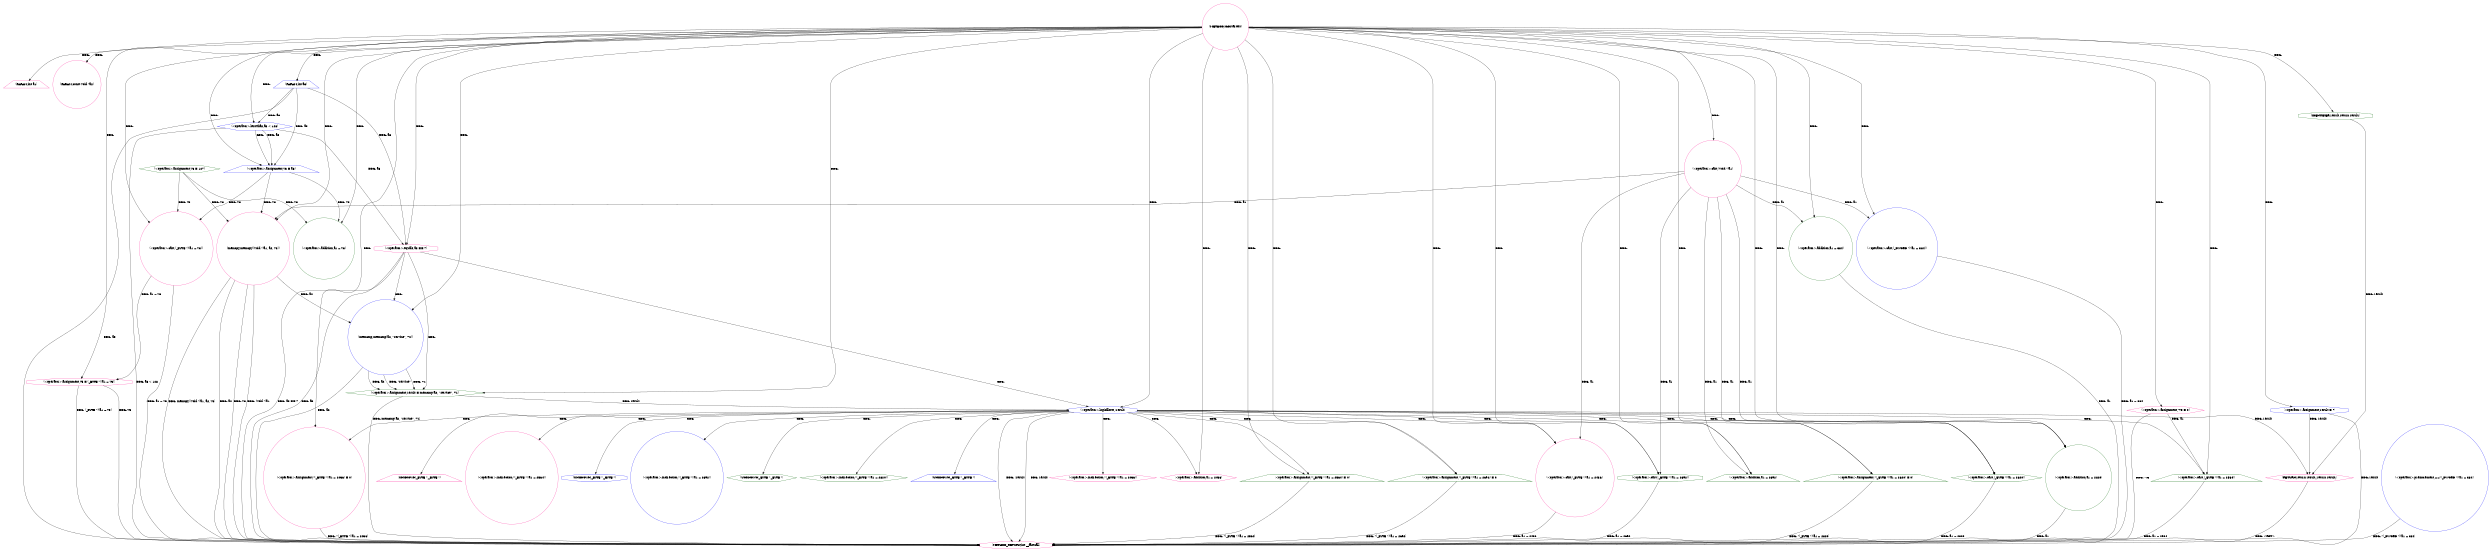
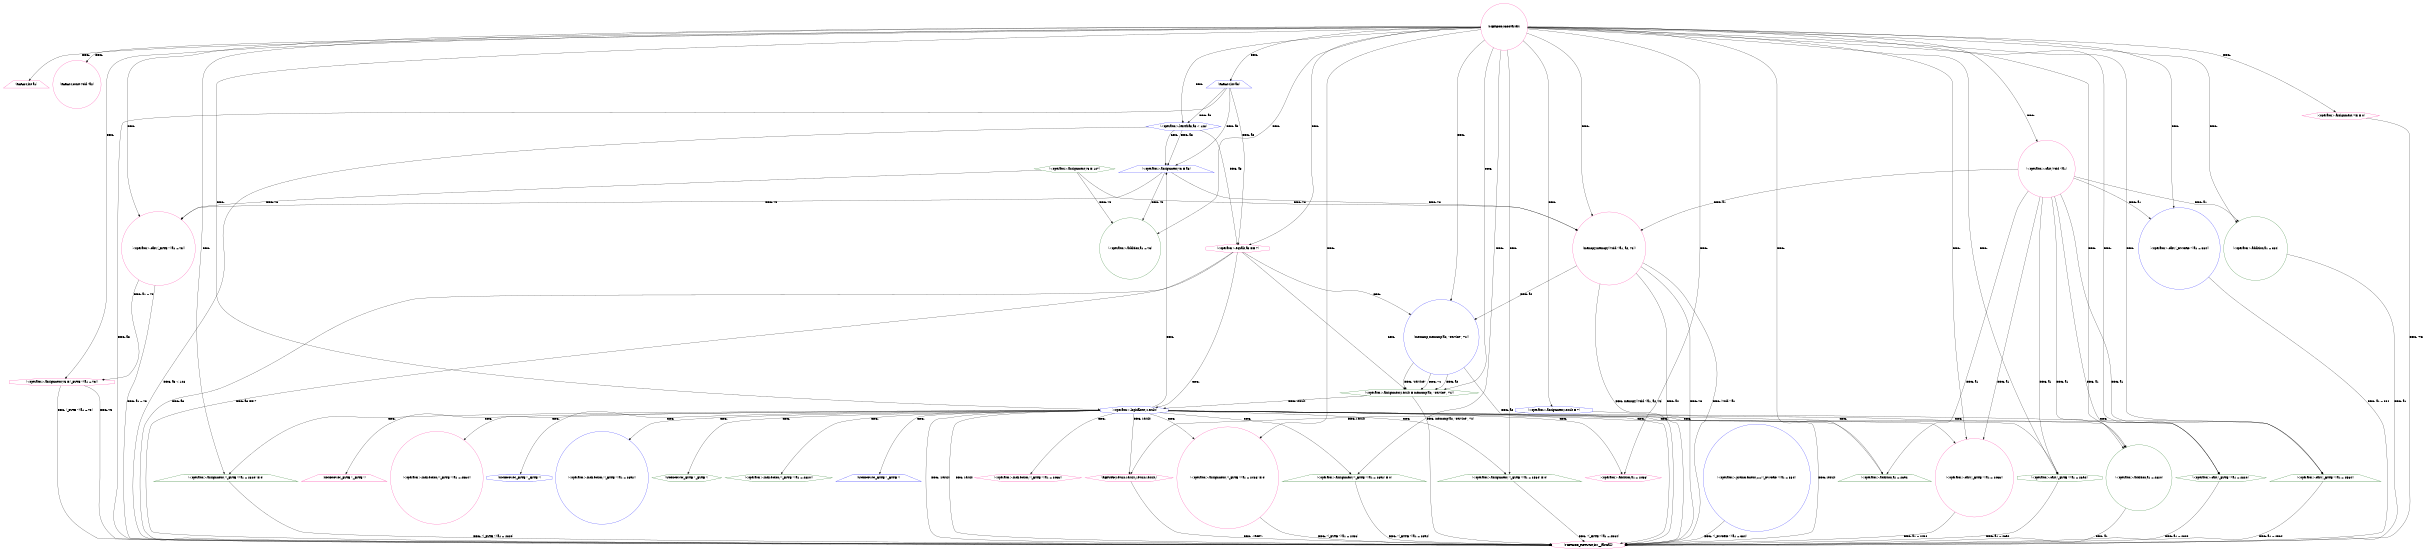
edge "(METHOD,IGDstartelt)" -> "(<operator>.assignment,v3 = a3)": now "(<operator>.logicalNot,!result)" -> "(<operator>.assignment,v3 = a3)"
node "(IDENTIFIER,result,return result;)": removed
edge "(<operator>.assignment,*v5 = 0)" -> "(<operator>.cast,(_BYTE *)(a1 + 2564))": now "(<operator>.cast,(void *)a1)" -> "(<operator>.cast,(_BYTE *)(a1 + 2564))"
